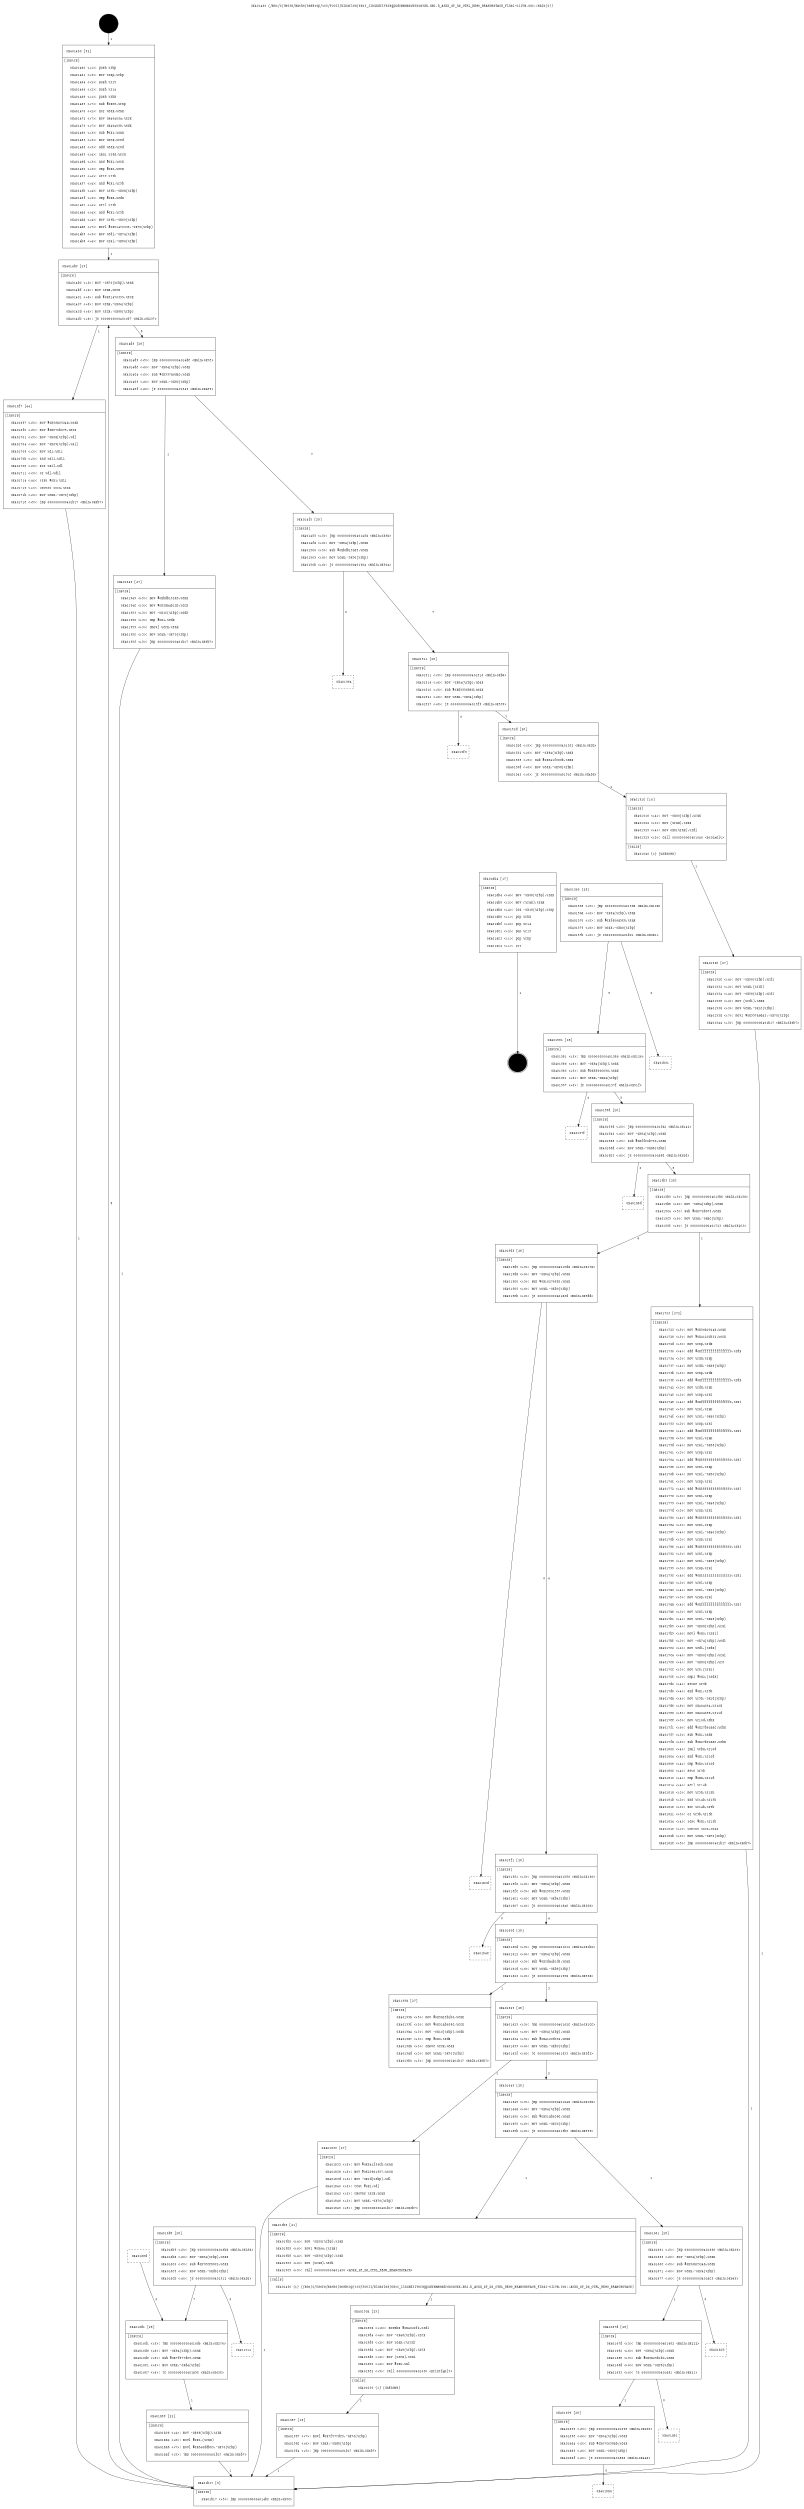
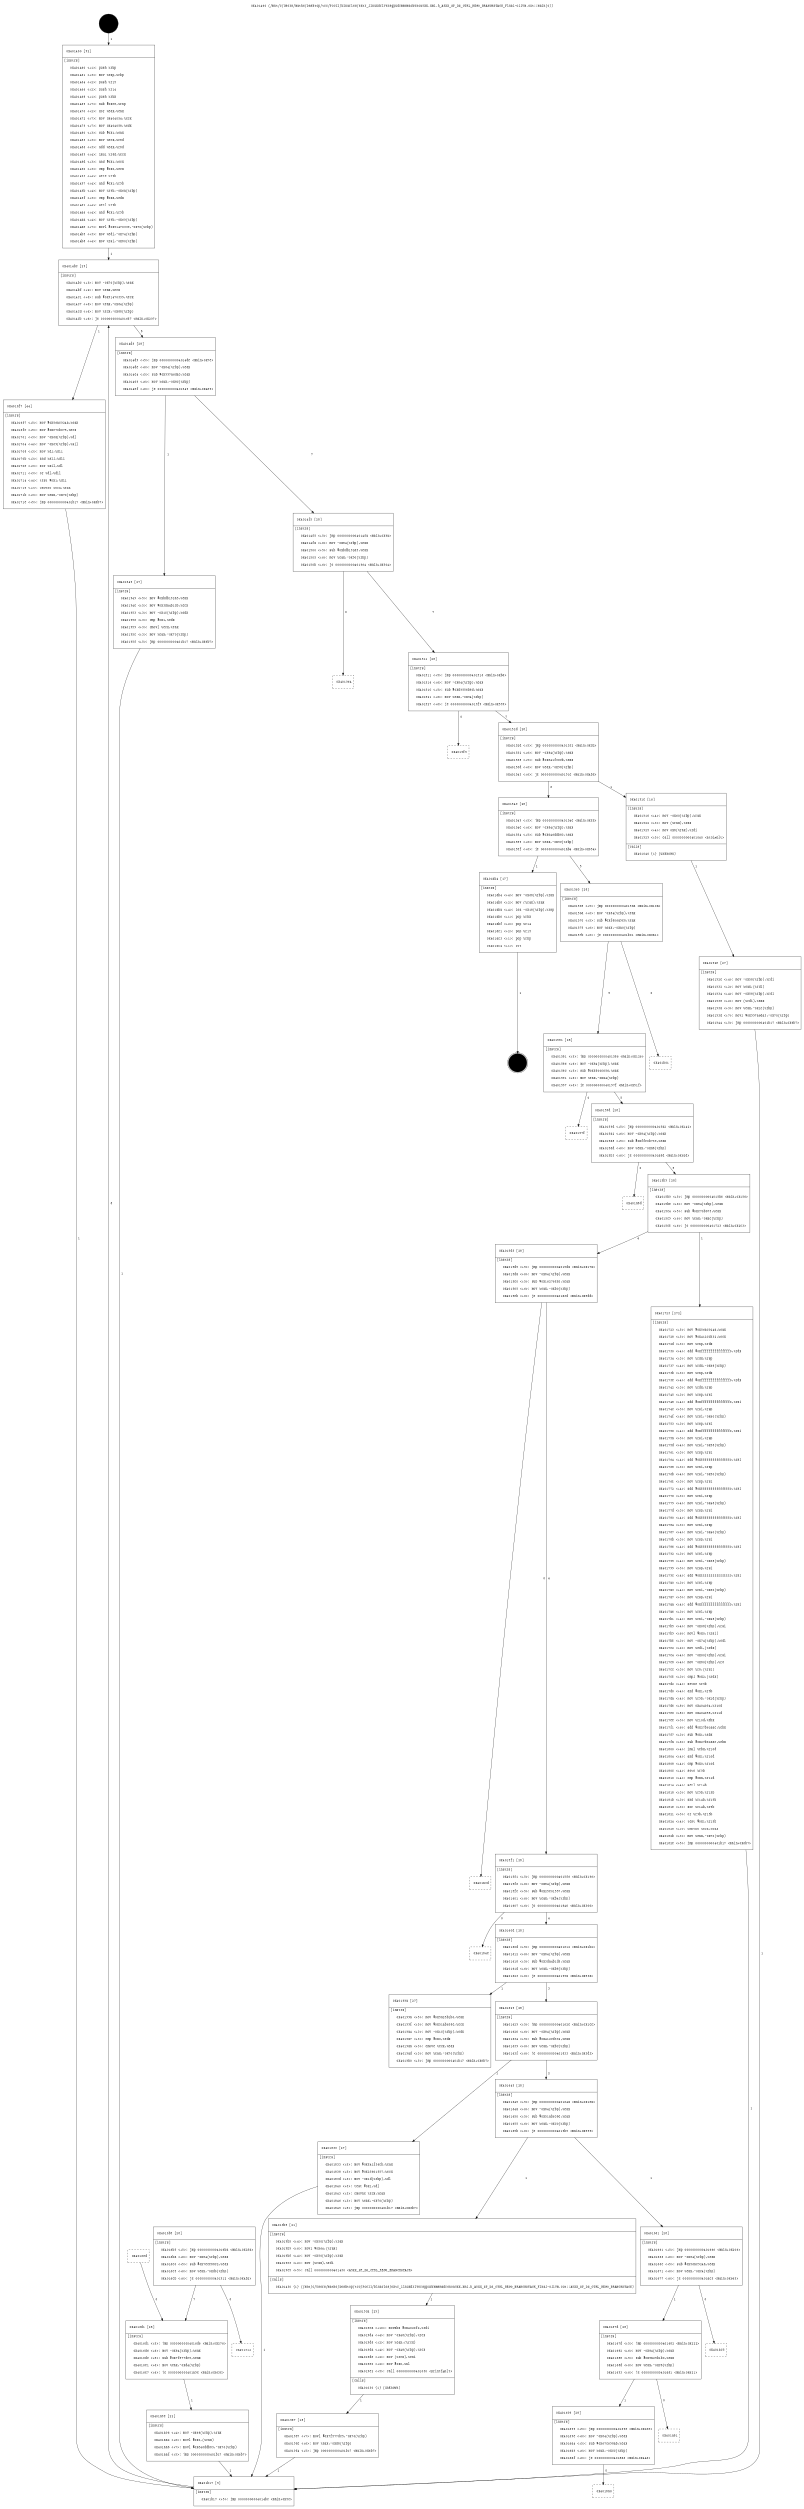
node "0x401549 [28]": added
